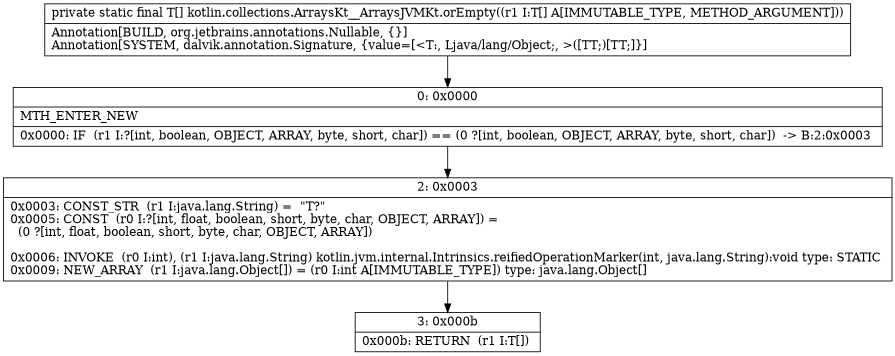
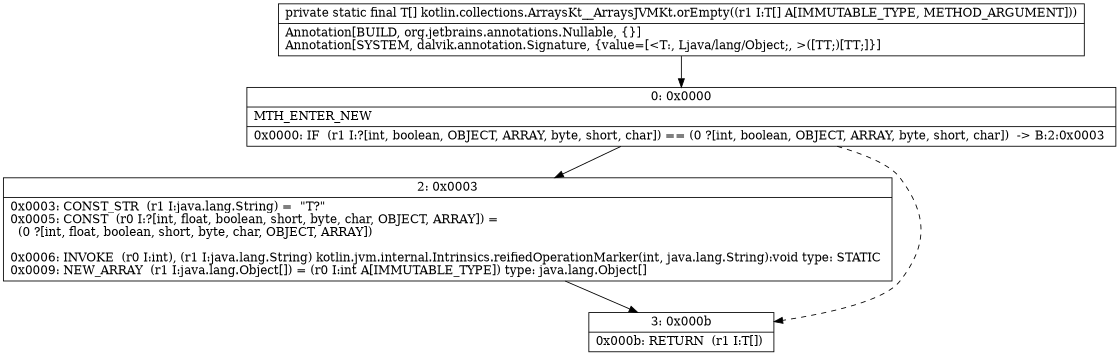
edge "0: 0x0000" -> "3: 0x000b": added
